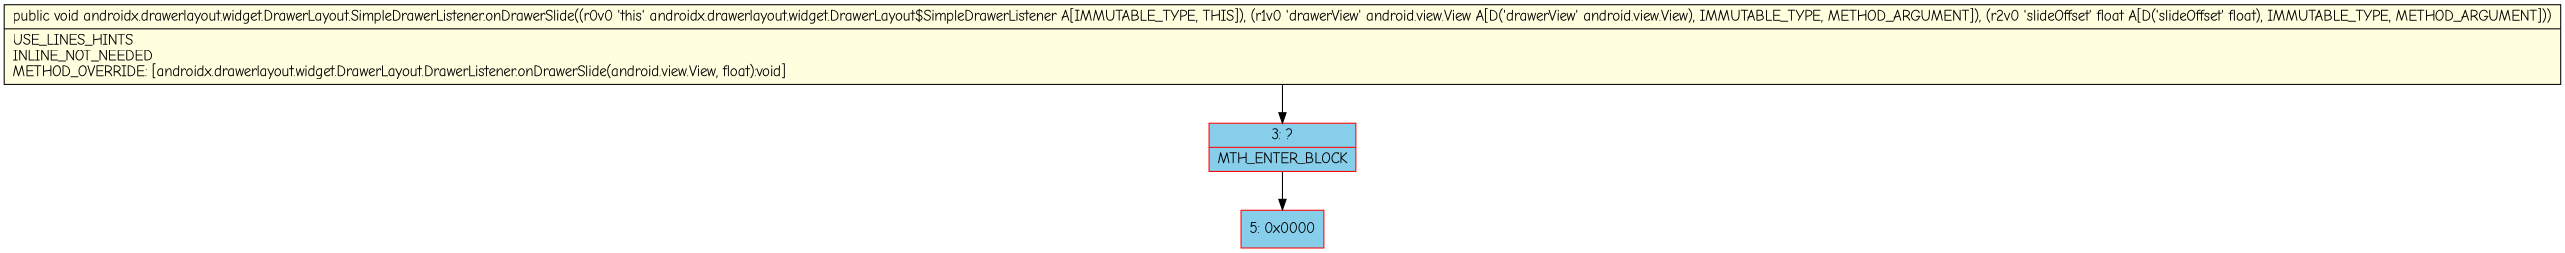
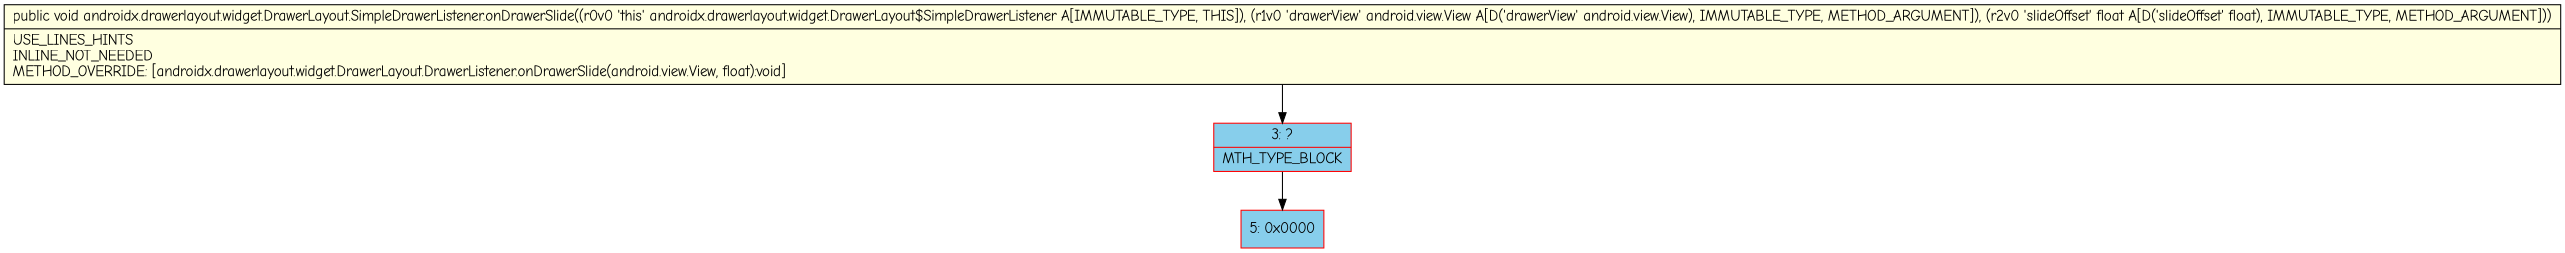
node "3: ?": text "MTH_ENTER_BLOCK" -> "MTH_TYPE_BLOCK"
